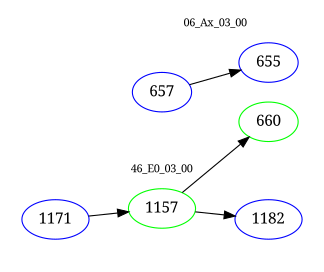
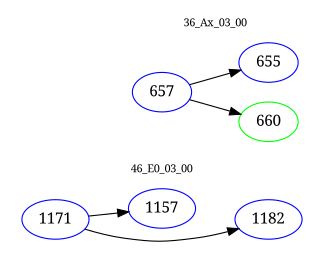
cluster "06_Ax_03_00": label "06_Ax_03_00" -> "36_Ax_03_00"
edge "1157" -> "660": now "657" -> "660"
node "1157": color green -> blue
edge "1157" -> "1182": now "1171" -> "1182"
